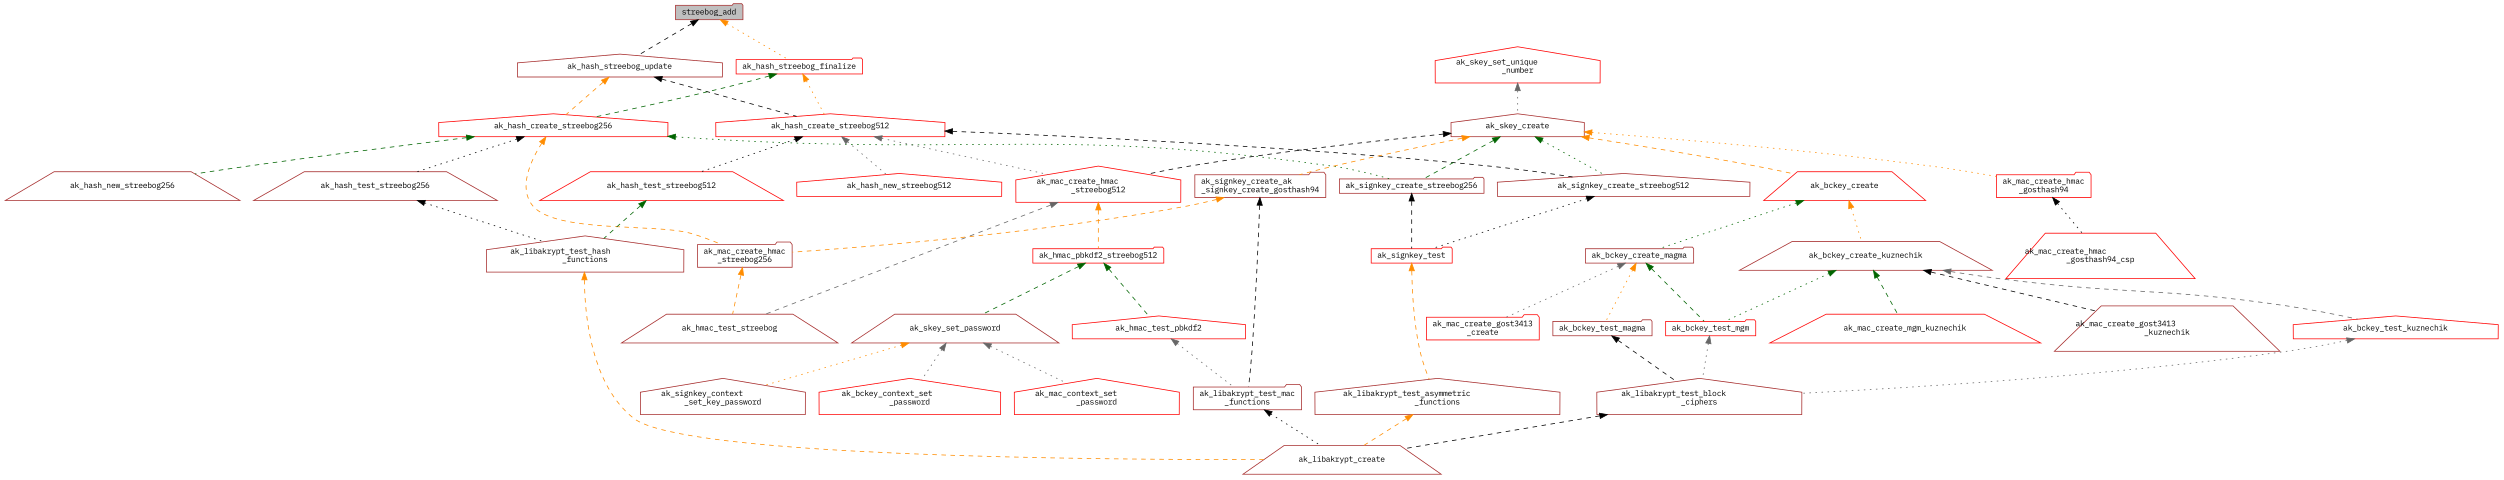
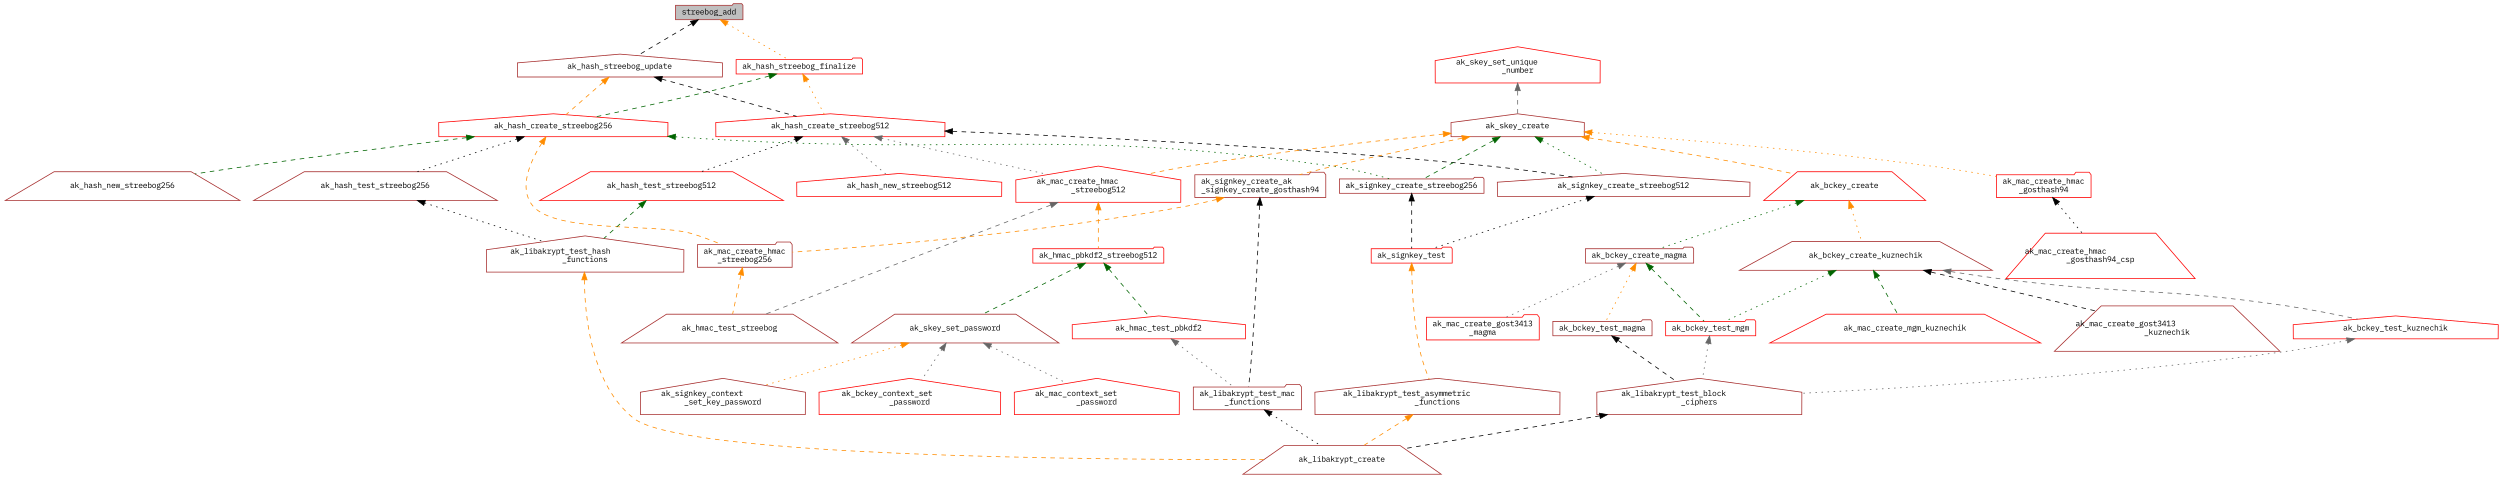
edge "ak_skey_create" -> "ak_skey_set_unique _number": style dotted -> dashed
edge "ak_mac_create_hmac _streebog512" -> "ak_skey_create": color black -> darkorange
node "ak_mac_create_gost3413 _create": label "ak_mac_create_gost3413 _create" -> "ak_mac_create_gost3413 _magma"
